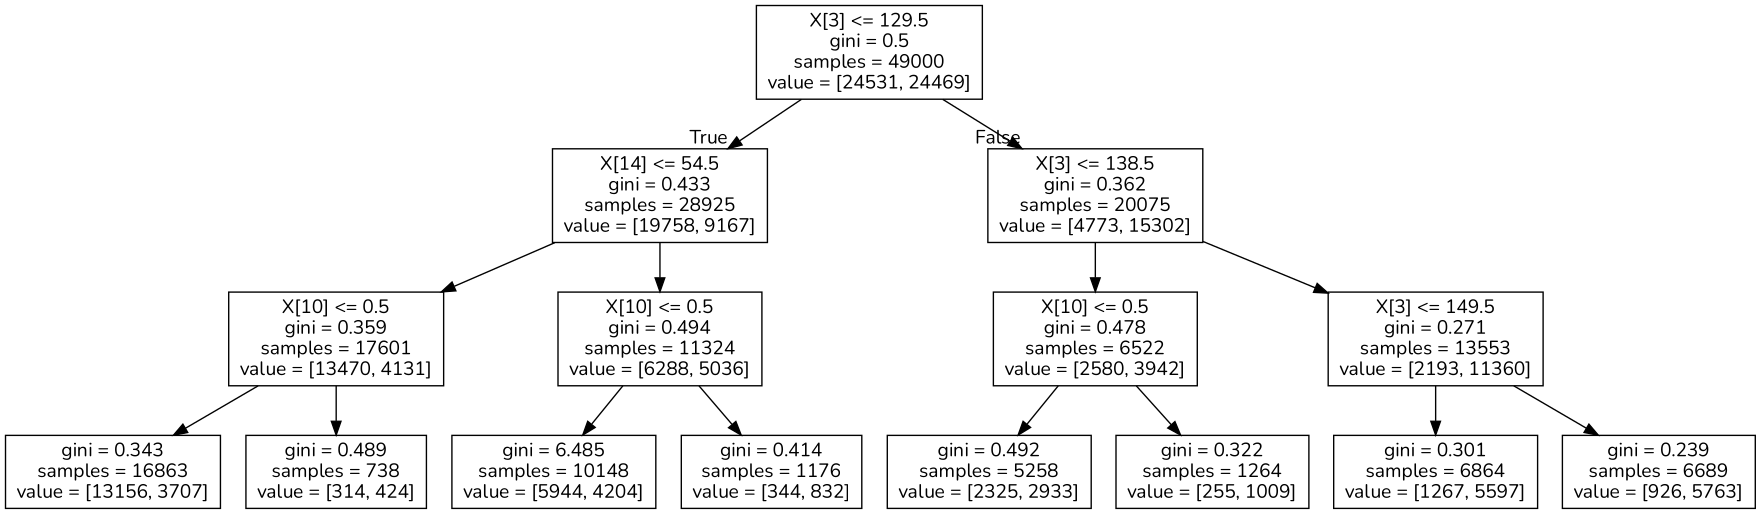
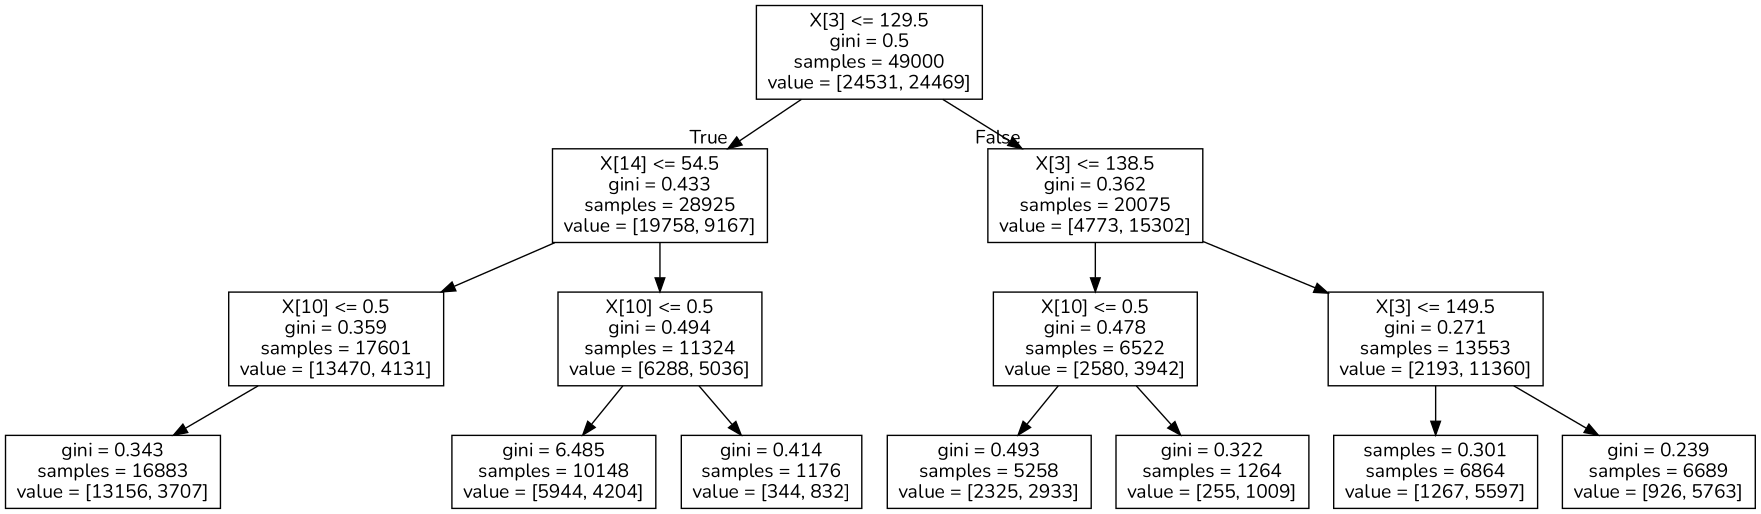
node "gini = 0.343 samples = 16863 value = [13156, 3707]": label "gini = 0.343 samples = 16863 value = [13156, 3707]" -> "gini = 0.343 samples = 16883 value = [13156, 3707]"
node "gini = 0.489 samples = 738 value = [314, 424]": removed
node "gini = 0.492 samples = 5258 value = [2325, 2933]": label "gini = 0.492 samples = 5258 value = [2325, 2933]" -> "gini = 0.493 samples = 5258 value = [2325, 2933]"
node "gini = 0.301 samples = 6864 value = [1267, 5597]": label "gini = 0.301 samples = 6864 value = [1267, 5597]" -> "samples = 0.301 samples = 6864 value = [1267, 5597]"
